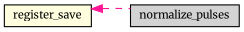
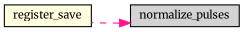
edge "normalize_pulses" -> "register_save": reversed
